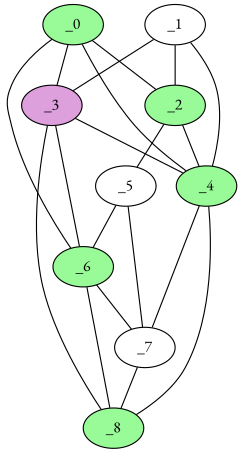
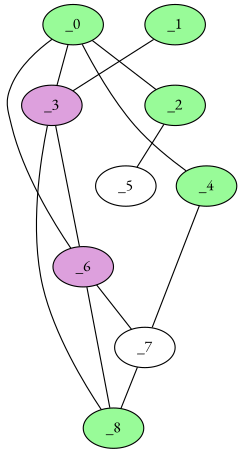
node "_1": fillcolor white -> palegreen
edge "_1" -- "_2": removed
edge "_1" -- "_4": removed
edge "_3" -- "_4": removed
edge "_2" -- "_4": removed
edge "_5" -- "_6": removed
node "_6": fillcolor palegreen -> plum
edge "_5" -- "_7": removed
edge "_4" -- "_8": removed
